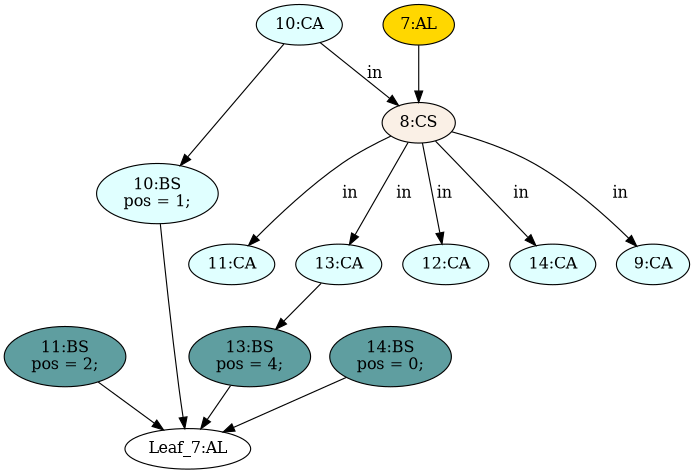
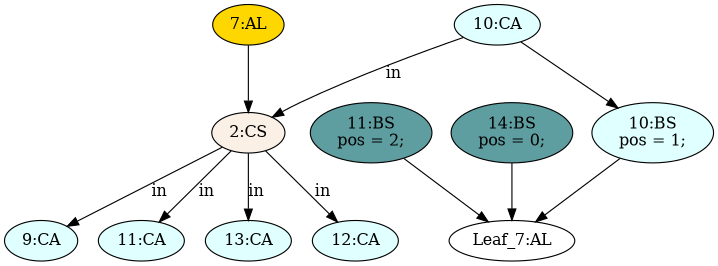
node "8:CS": label "8:CS" -> "2:CS"
node "14:CA": removed
node "13:BS pos = 4;": removed
